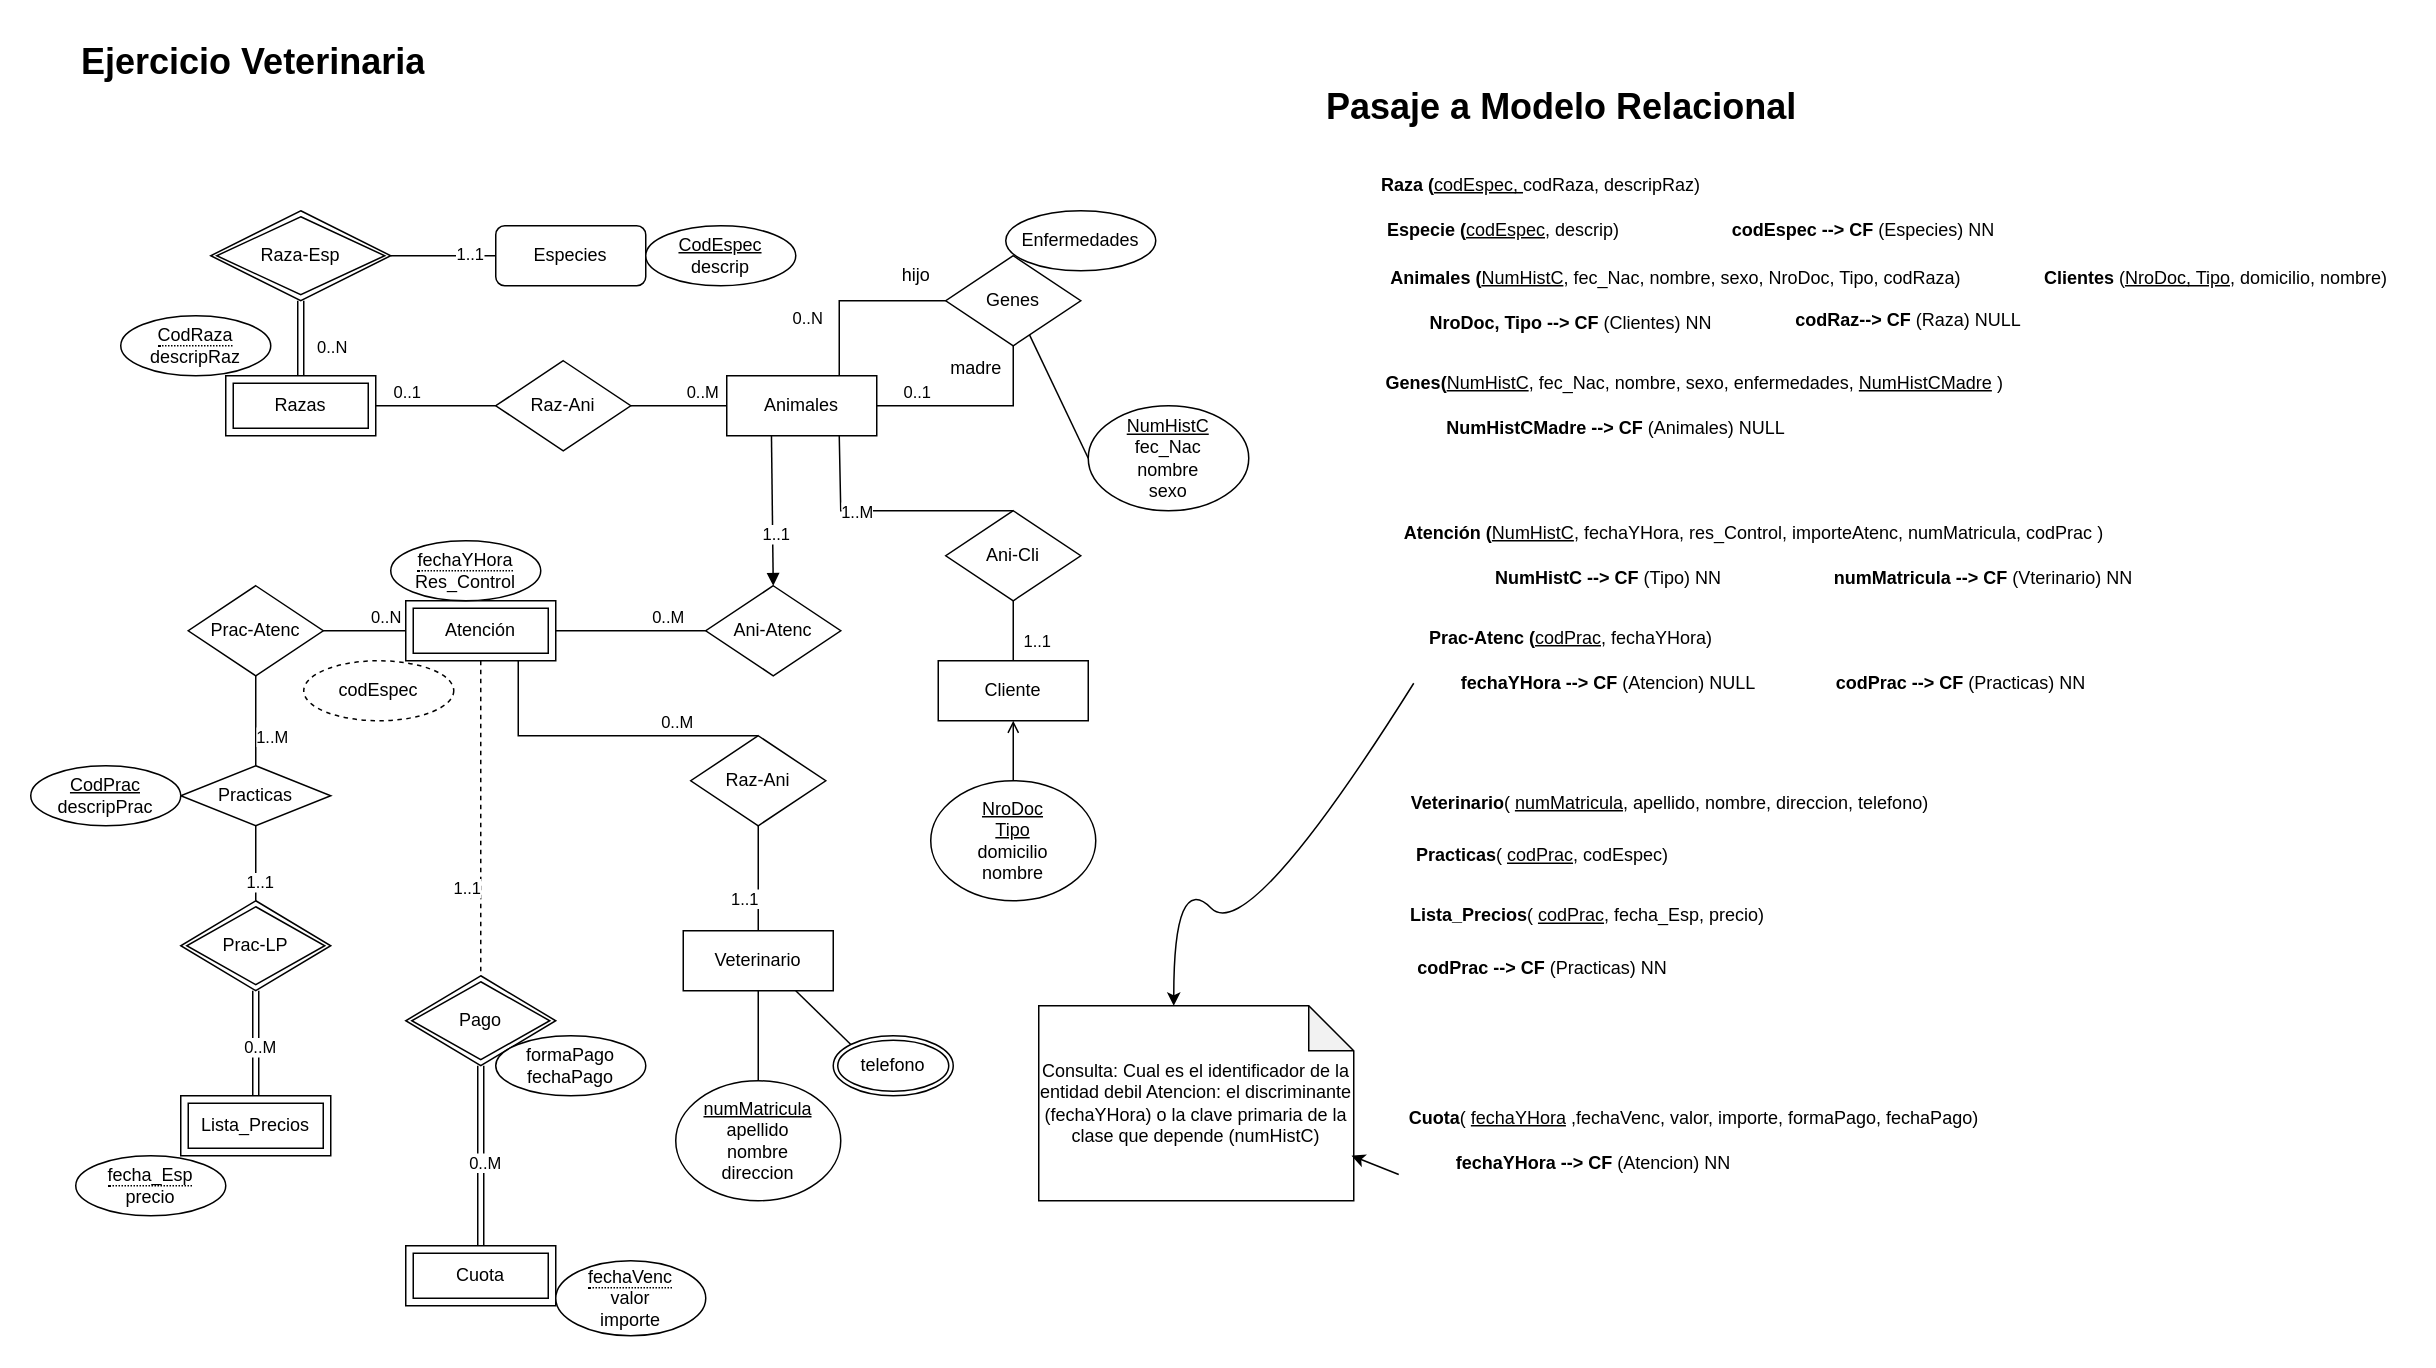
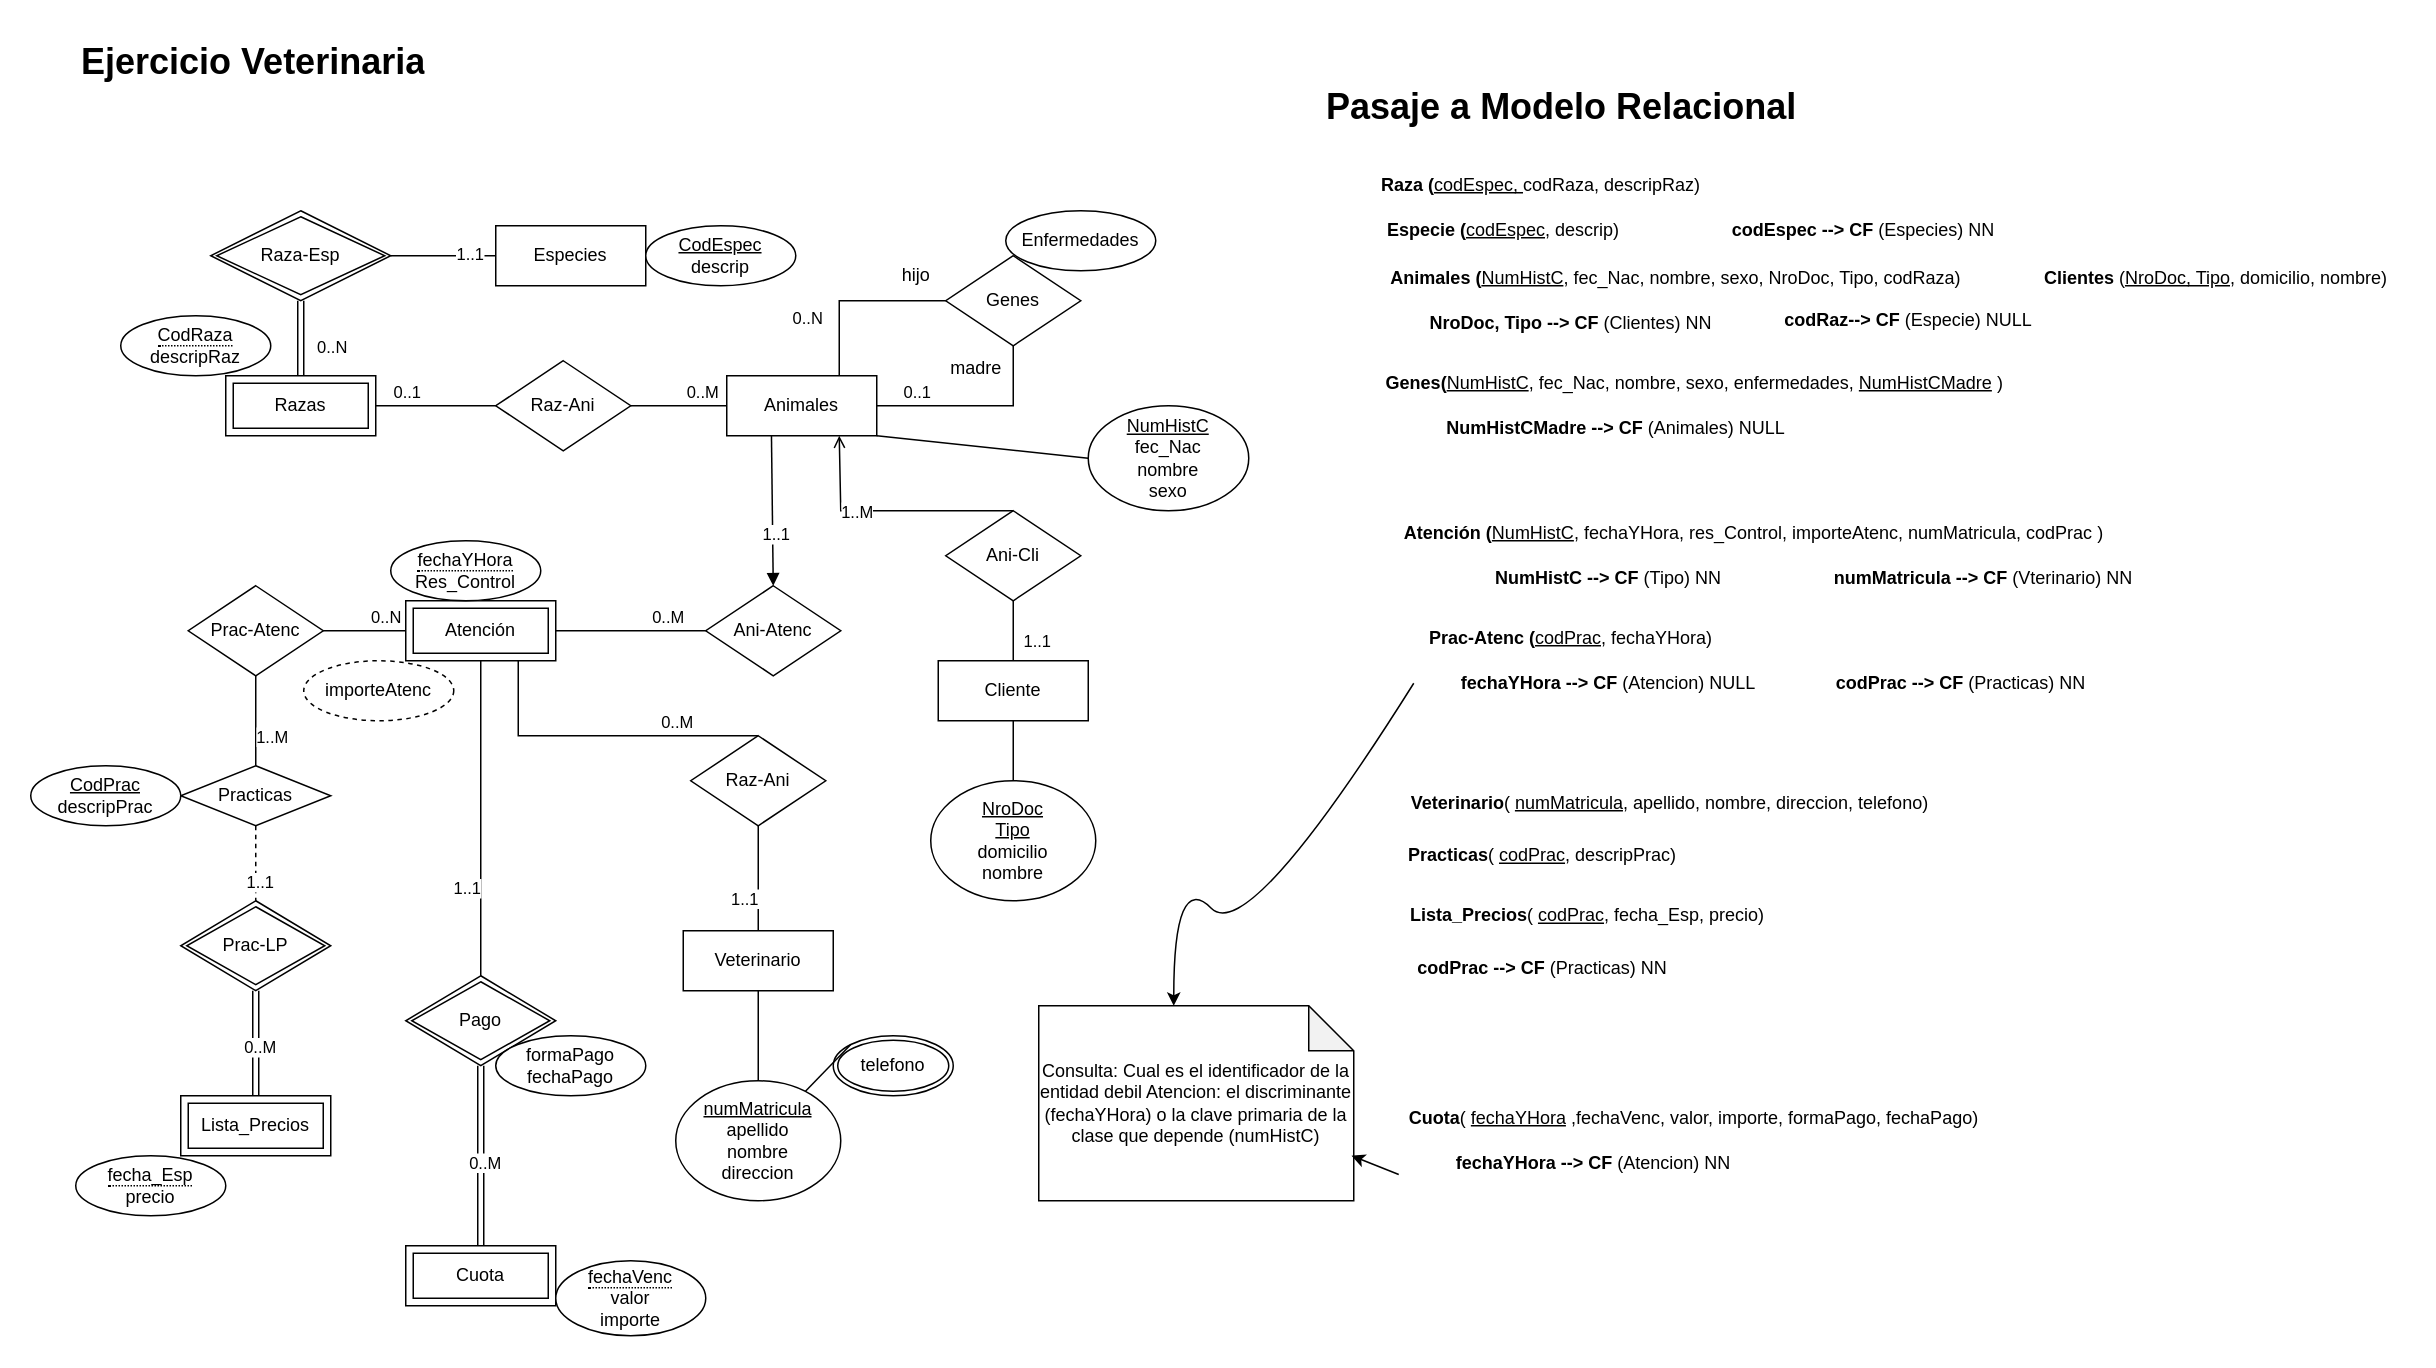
node "Especies": shape rounded rectangle -> rectangle
node "codRaz--> CF (Raza) NULL": label "codRaz--> CF (Raza) NULL" -> "codRaz--> CF (Especie) NULL"
edge "Genes" -- "NumHistC fec_Nac nombre sexo": now "Animales" -- "NumHistC fec_Nac nombre sexo"
edge "Animales" -- "Ani-Cli": arrowhead none -> open
node "codEspec": label "codEspec" -> "importeAtenc"
edge "NroDoc Tipo domicilio nombre" -> "Cliente": arrowhead open -> none
edge "Atención" -- "Pago": style dashed -> solid
edge "Practicas" -- "Prac-LP": style solid -> dashed
node "Practicas( codPrac, codEspec)": label "Practicas( codPrac, codEspec)" -> "Practicas( codPrac, descripPrac)"
edge "Veterinario" -- "telefono": now "numMatricula apellido nombre direccion" -- "telefono"
